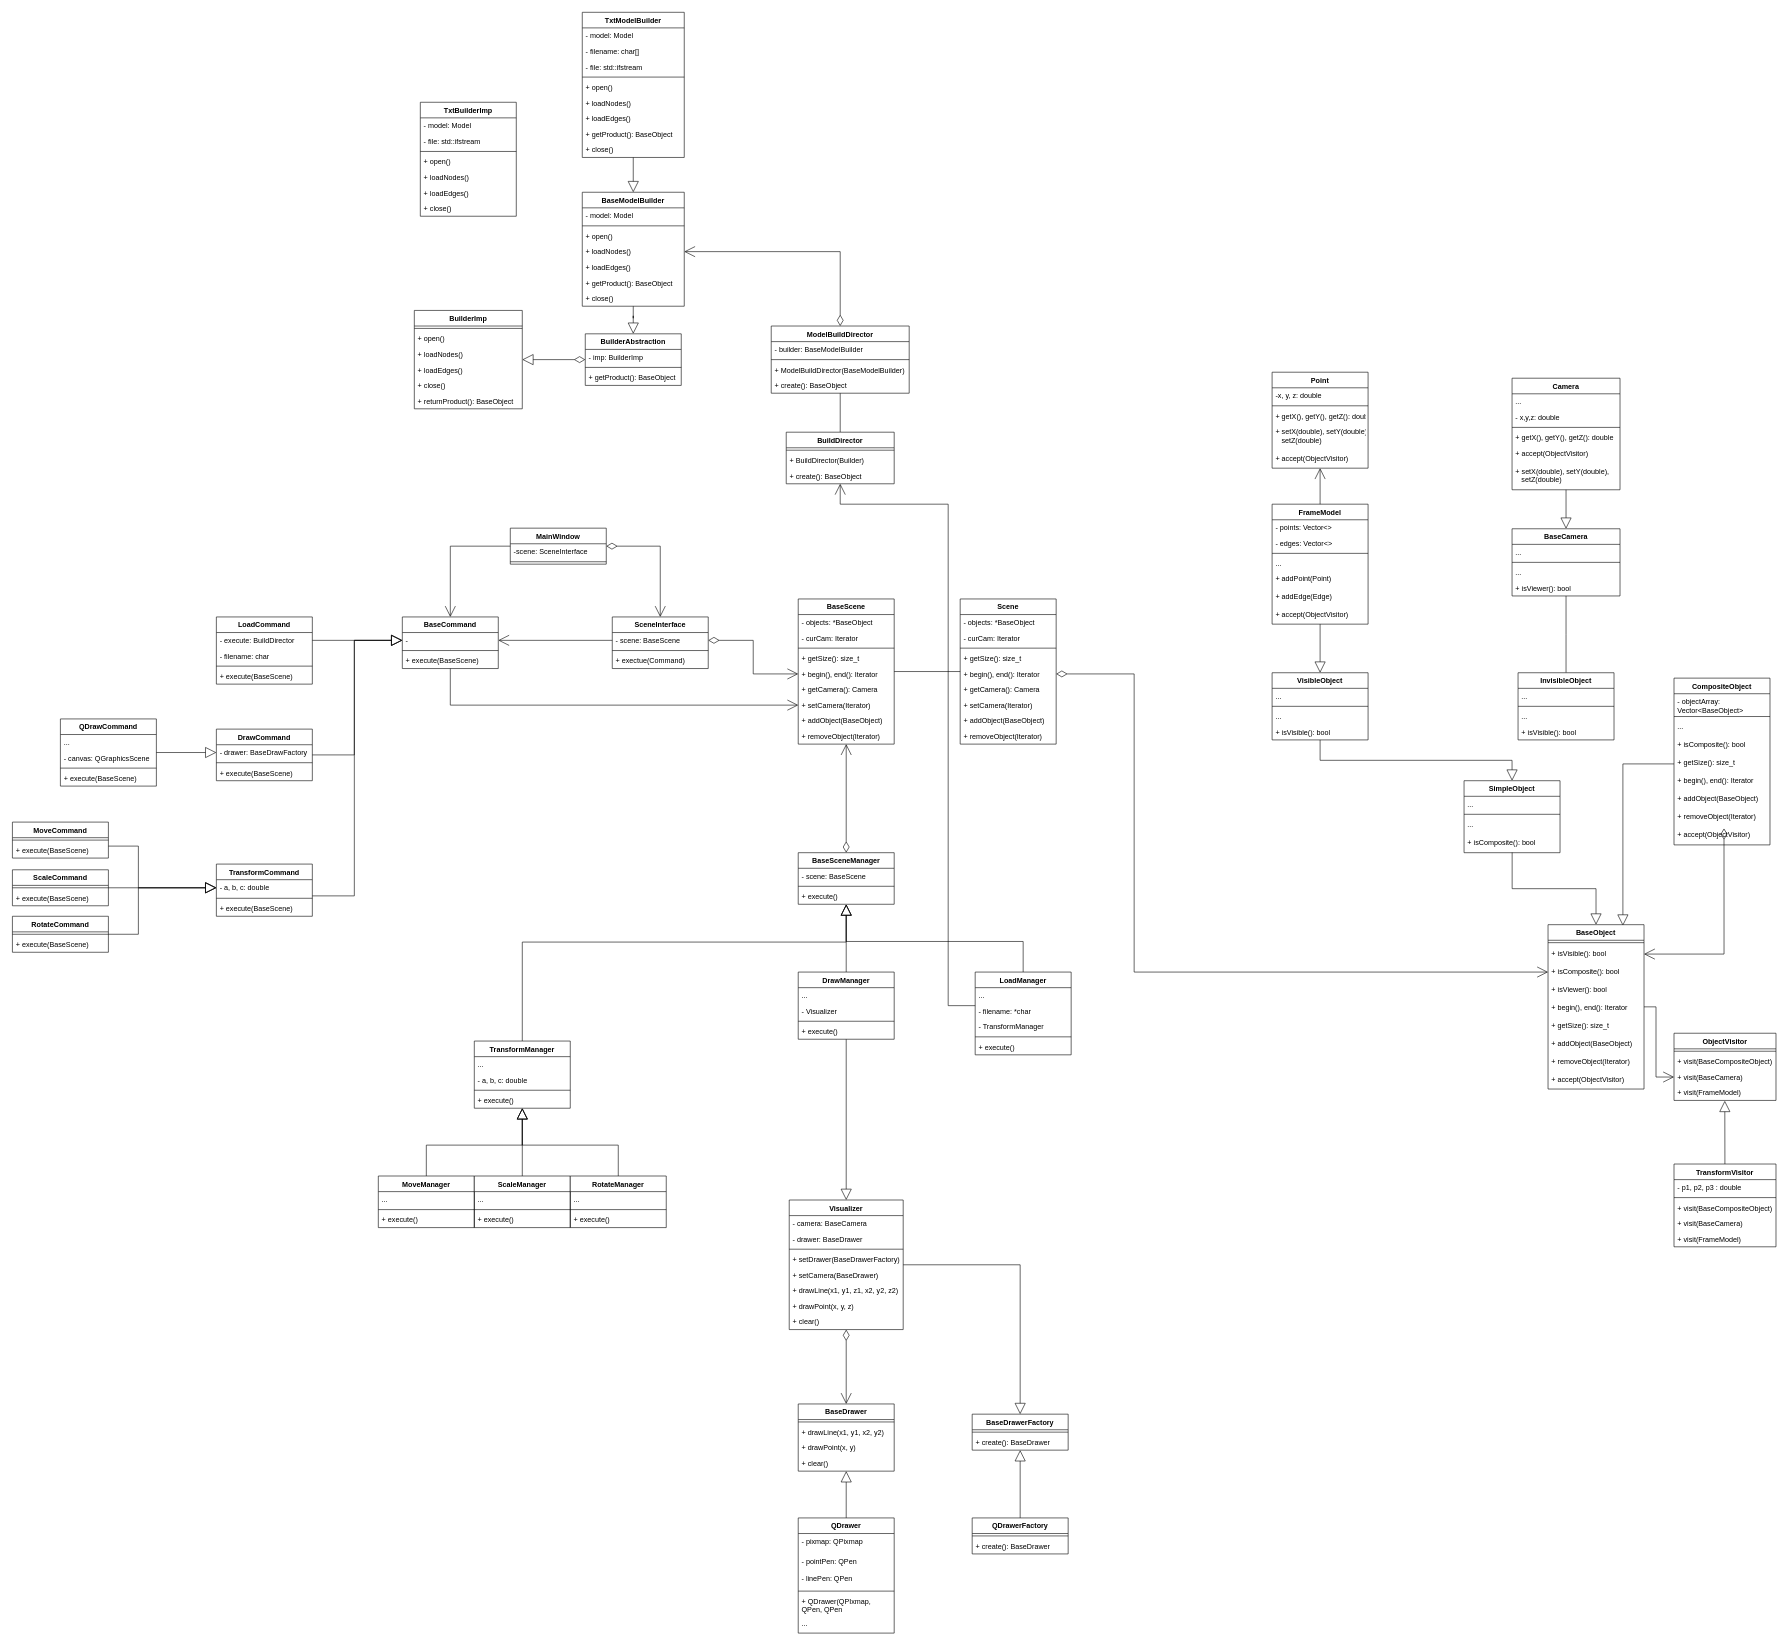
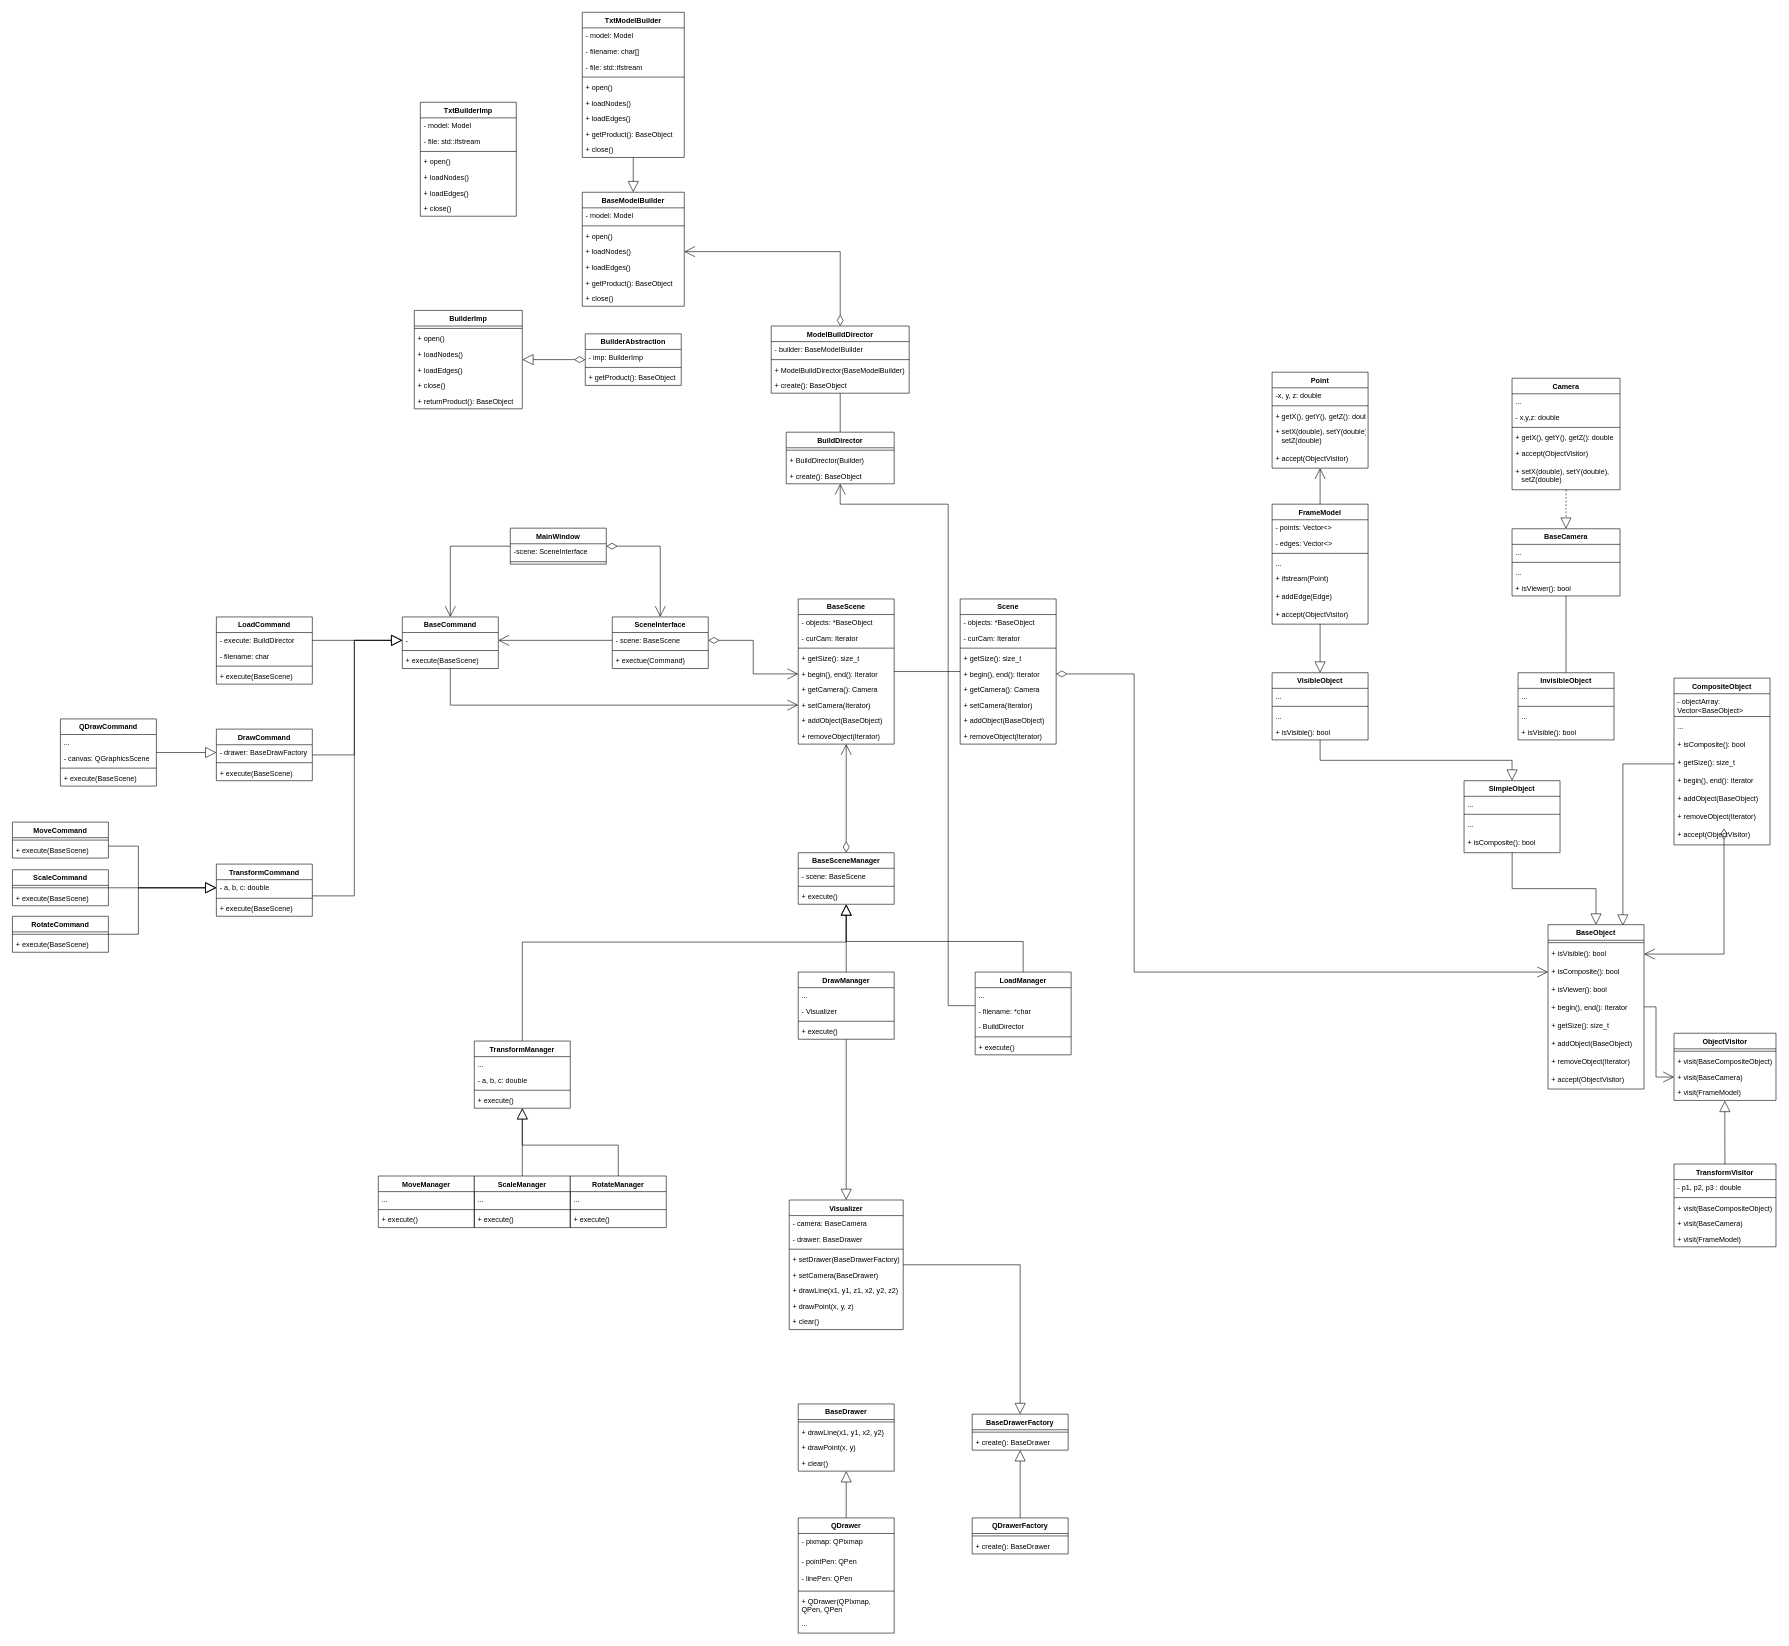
edge "BaseModelBuilder" -> "BuilderAbstraction": removed
edge "Camera" -> "BaseCamera": style solid -> dashed
node "+ addPoint(Point)": label "+ addPoint(Point)" -> "+ ifstream(Point)"
node "- TransformManager": label "- TransformManager" -> "- BuildDirector"
edge "MoveManager" -> "TransformManager": removed
edge "Visualizer" -- "BaseDrawer": removed
